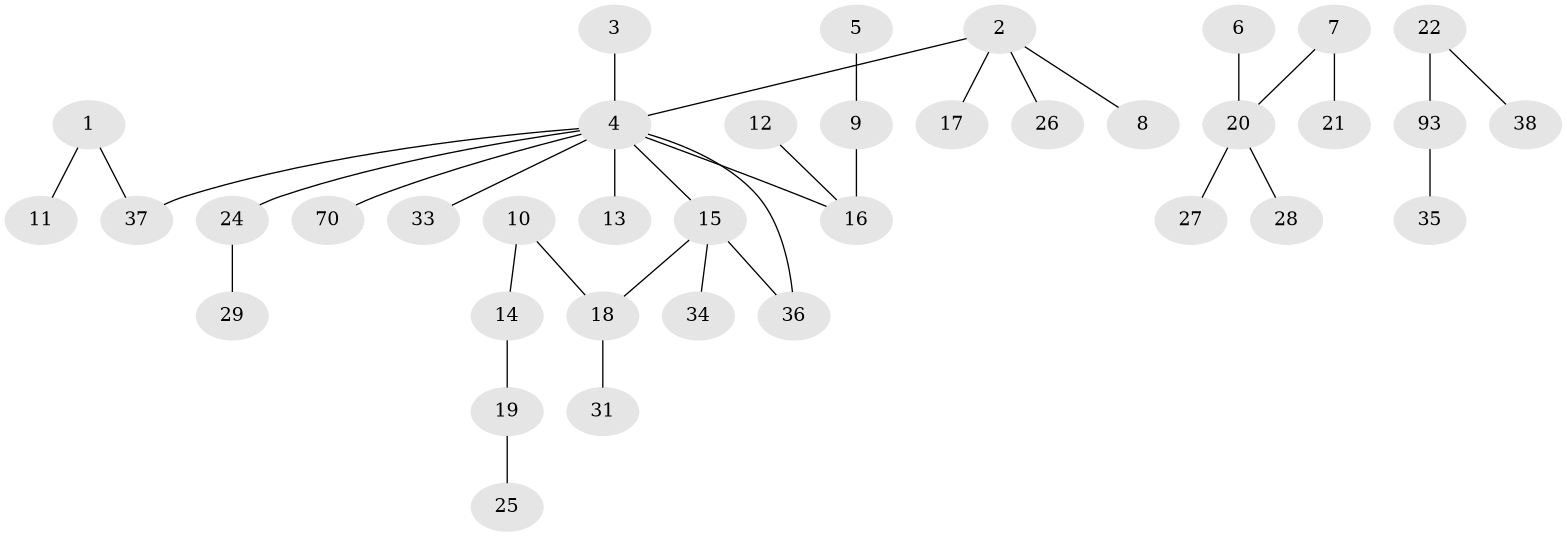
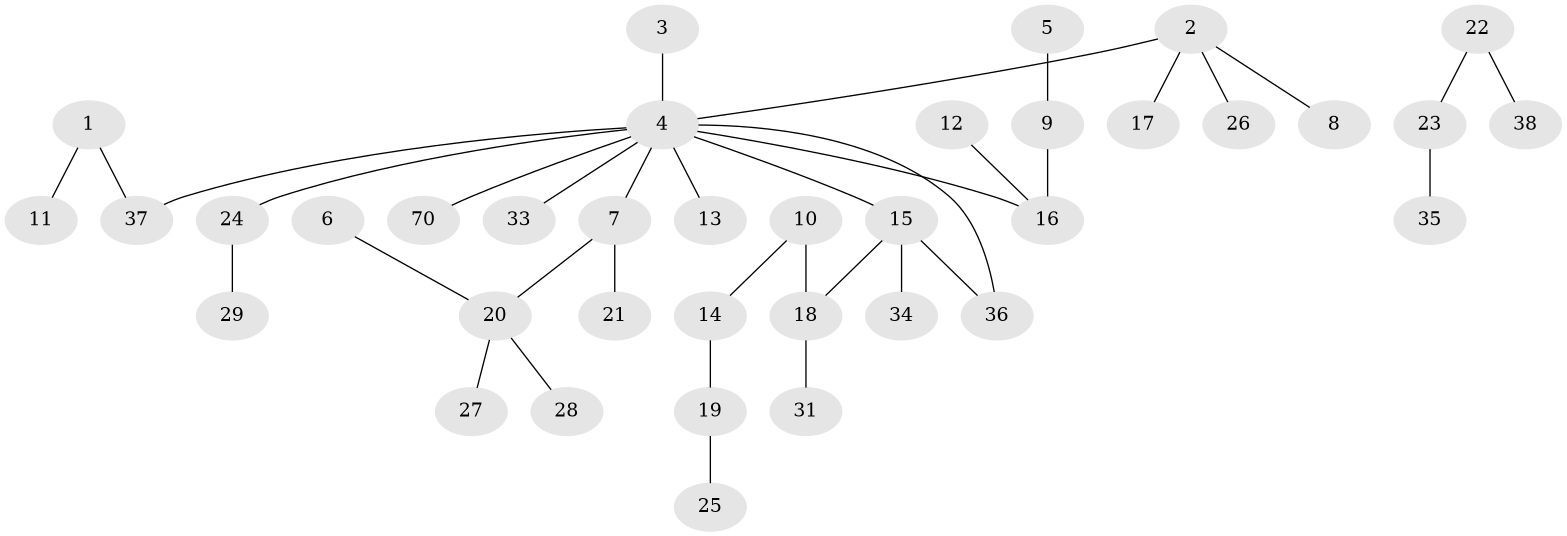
node "93": label "93" -> "23"
edge "4" -- "7": added
